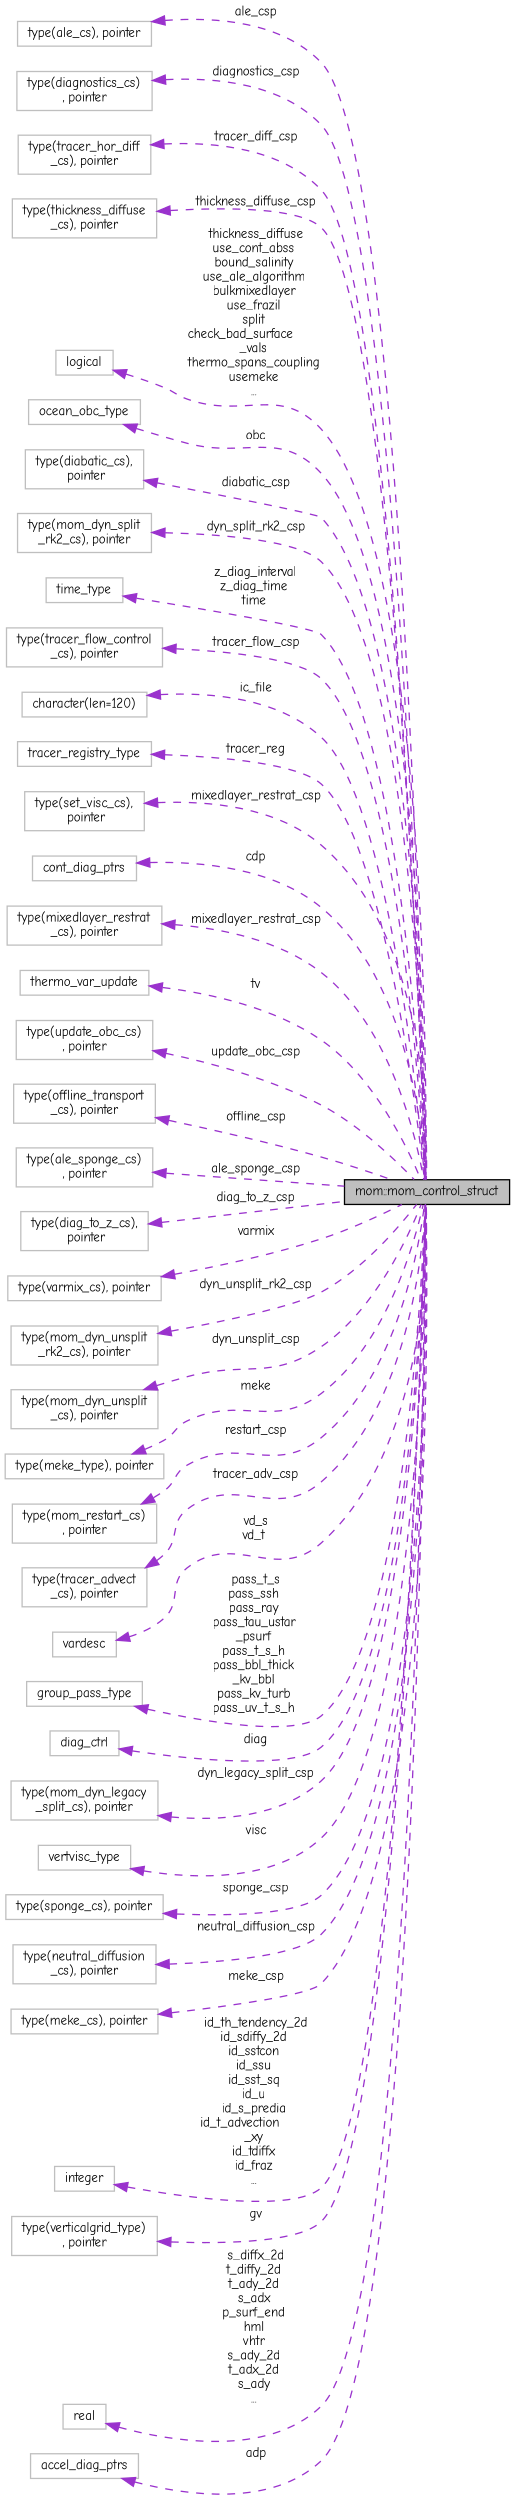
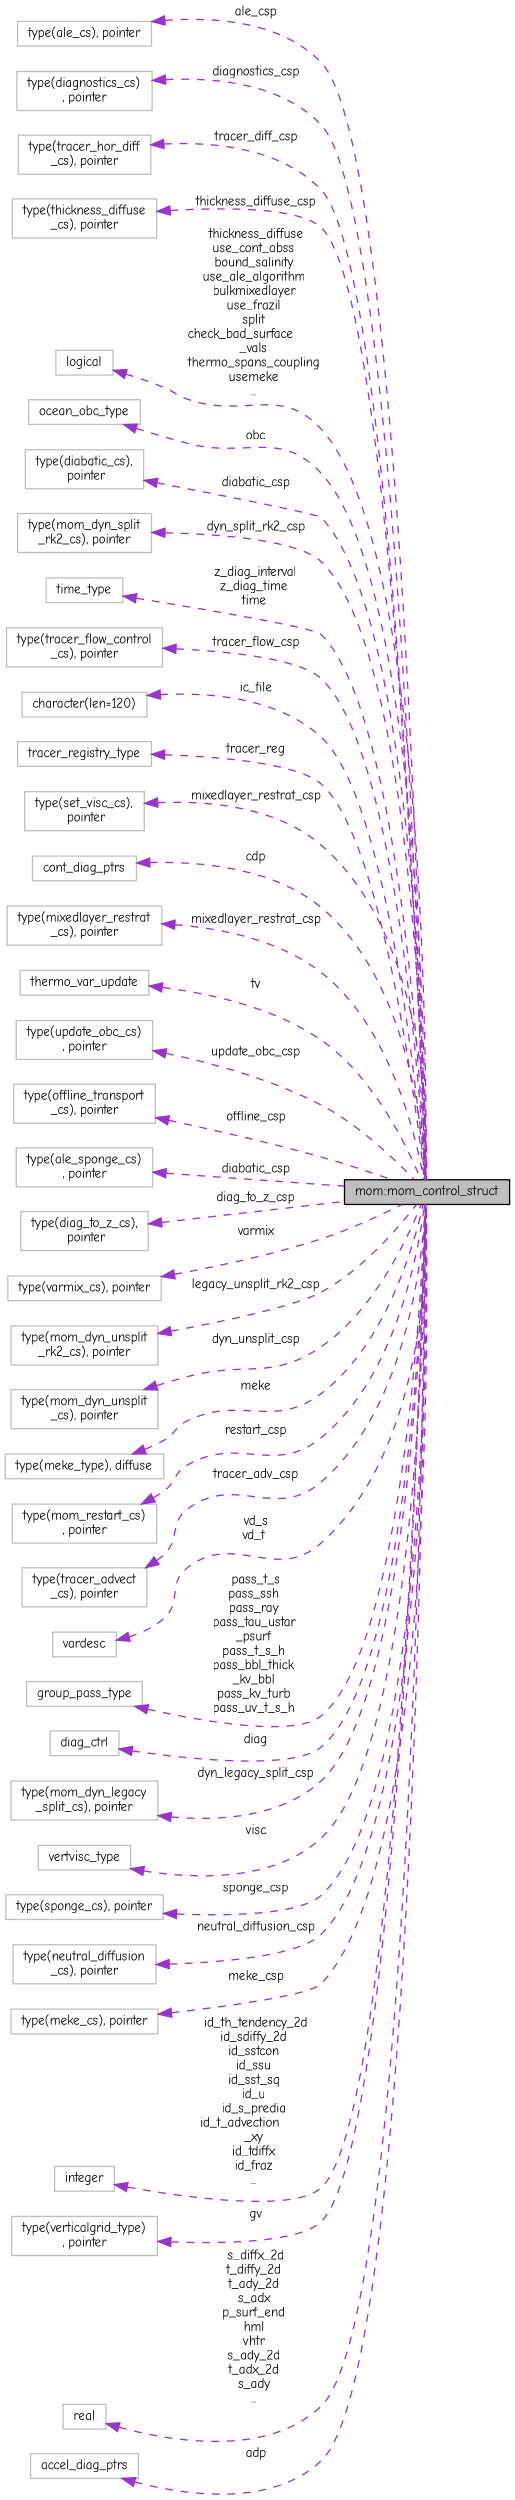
edge "mom::mom_control_struct" -> "type(ale_sponge_cs) , pointer": label " ale_sponge_csp" -> " diabatic_csp"
edge "mom::mom_control_struct" -> "type(mom_dyn_unsplit _rk2_cs), pointer": label " dyn_unsplit_rk2_csp" -> " legacy_unsplit_rk2_csp"
node "type(meke_type), pointer": label "type(meke_type), pointer" -> "type(meke_type), diffuse"
